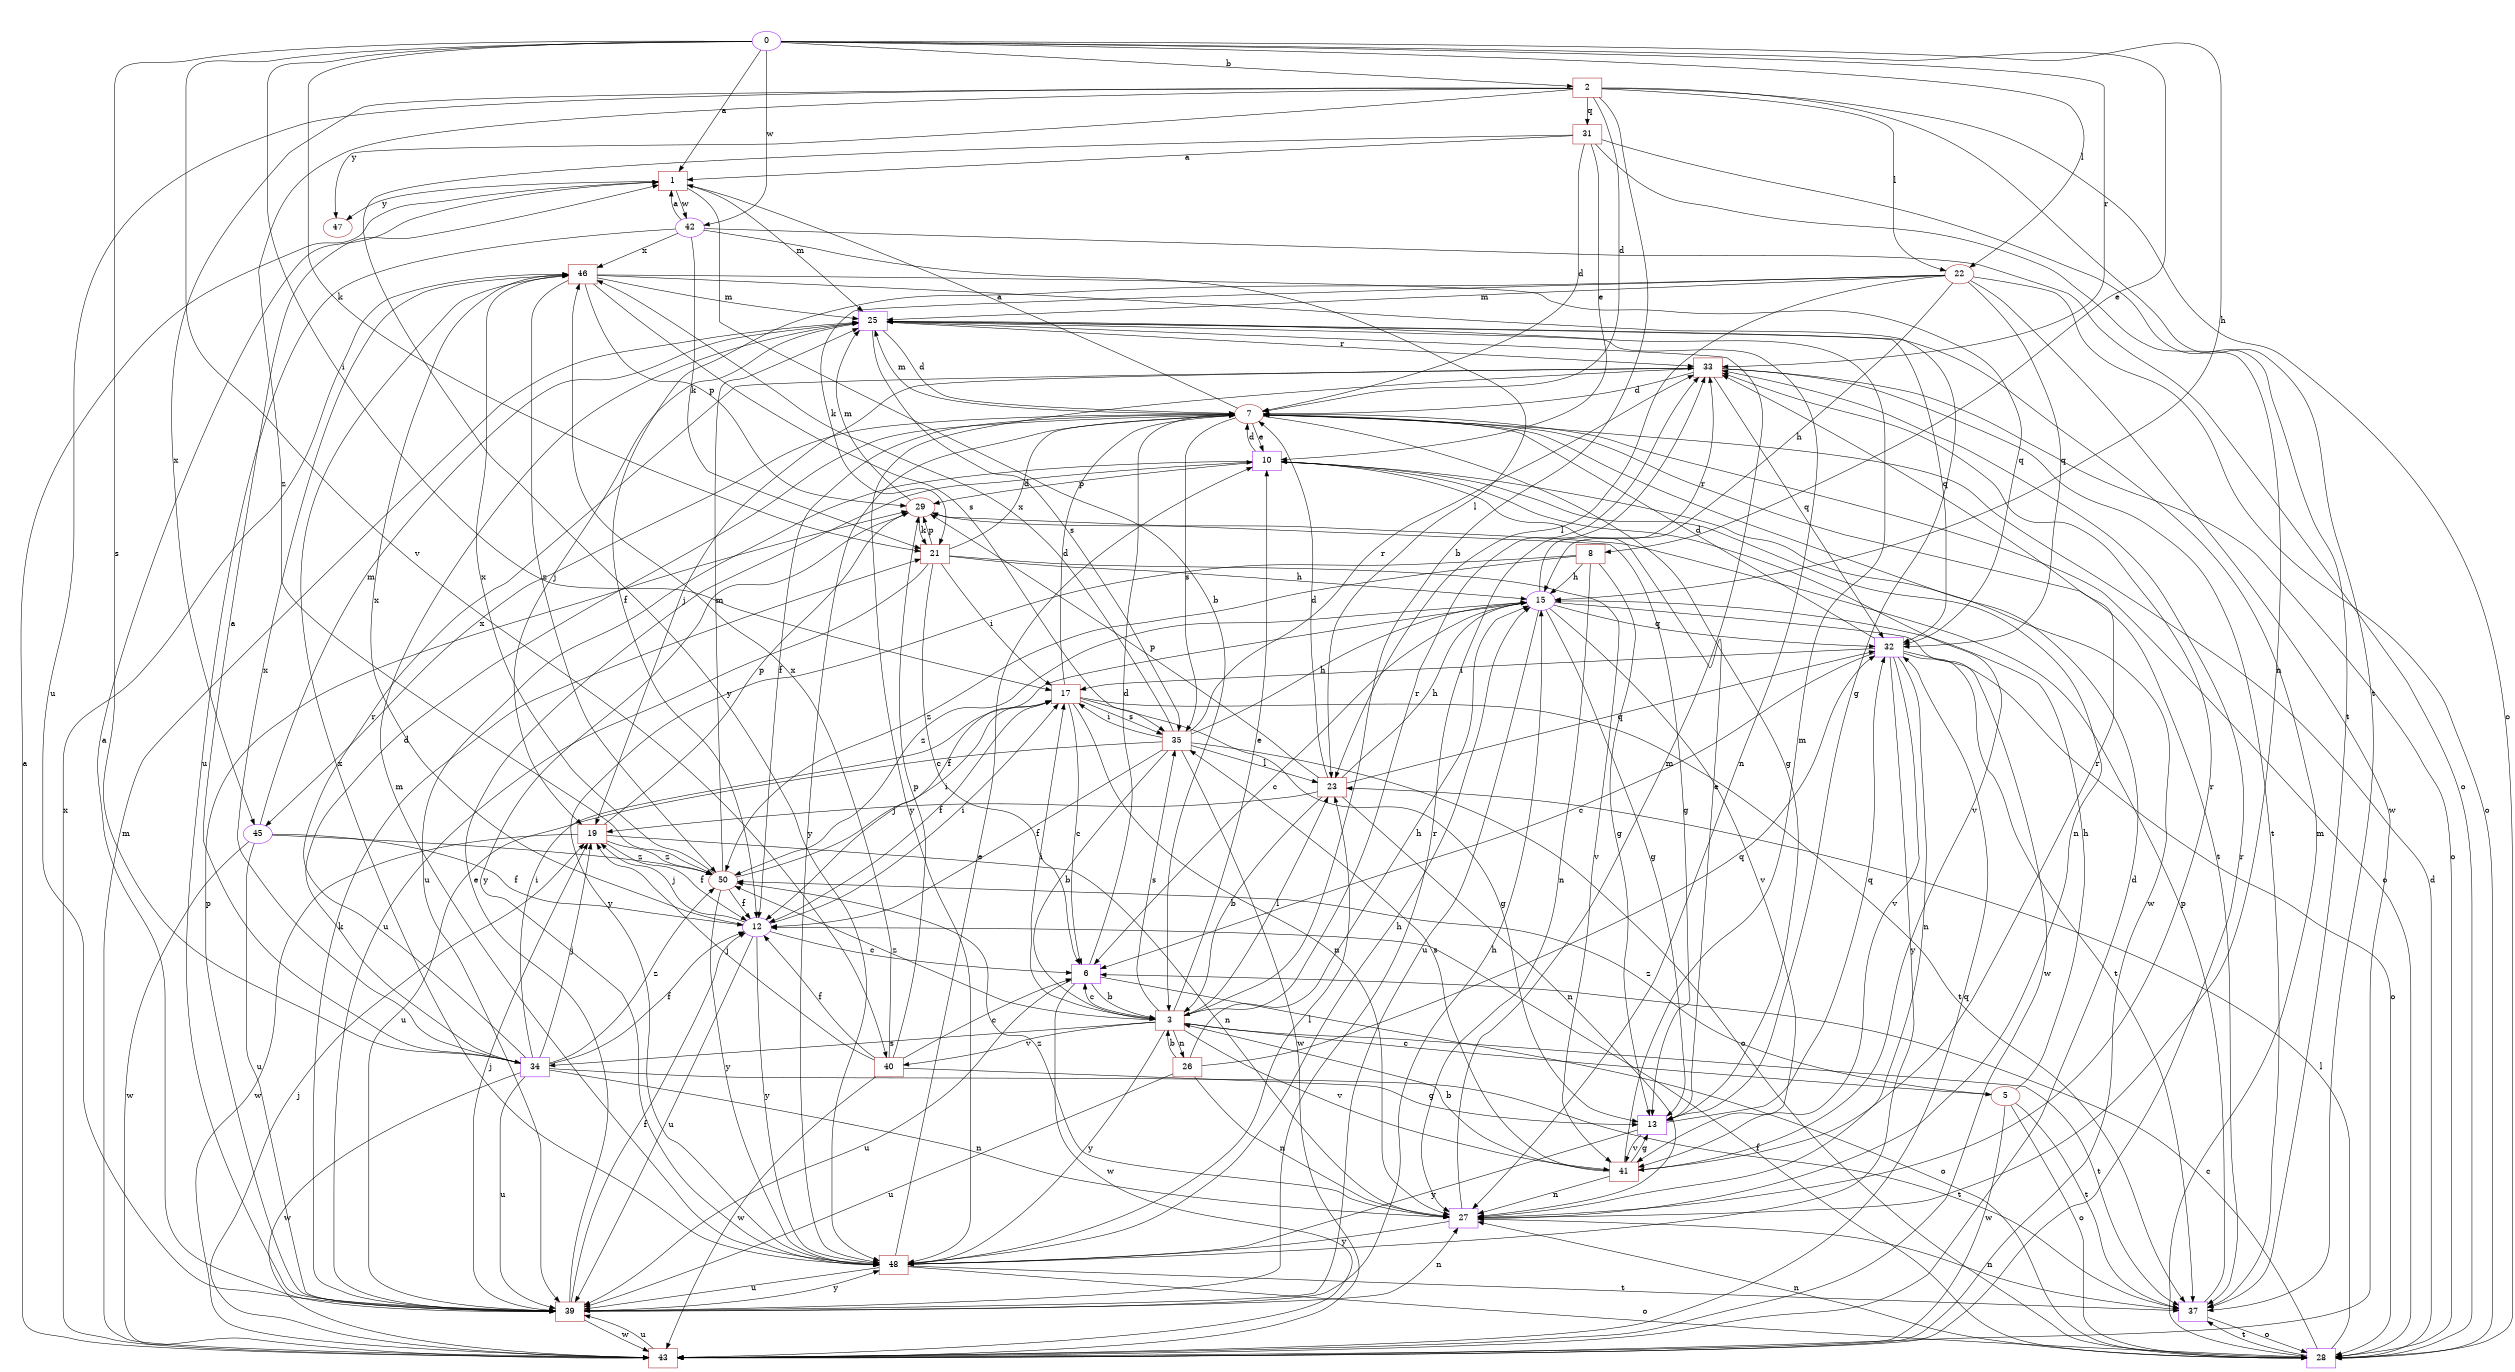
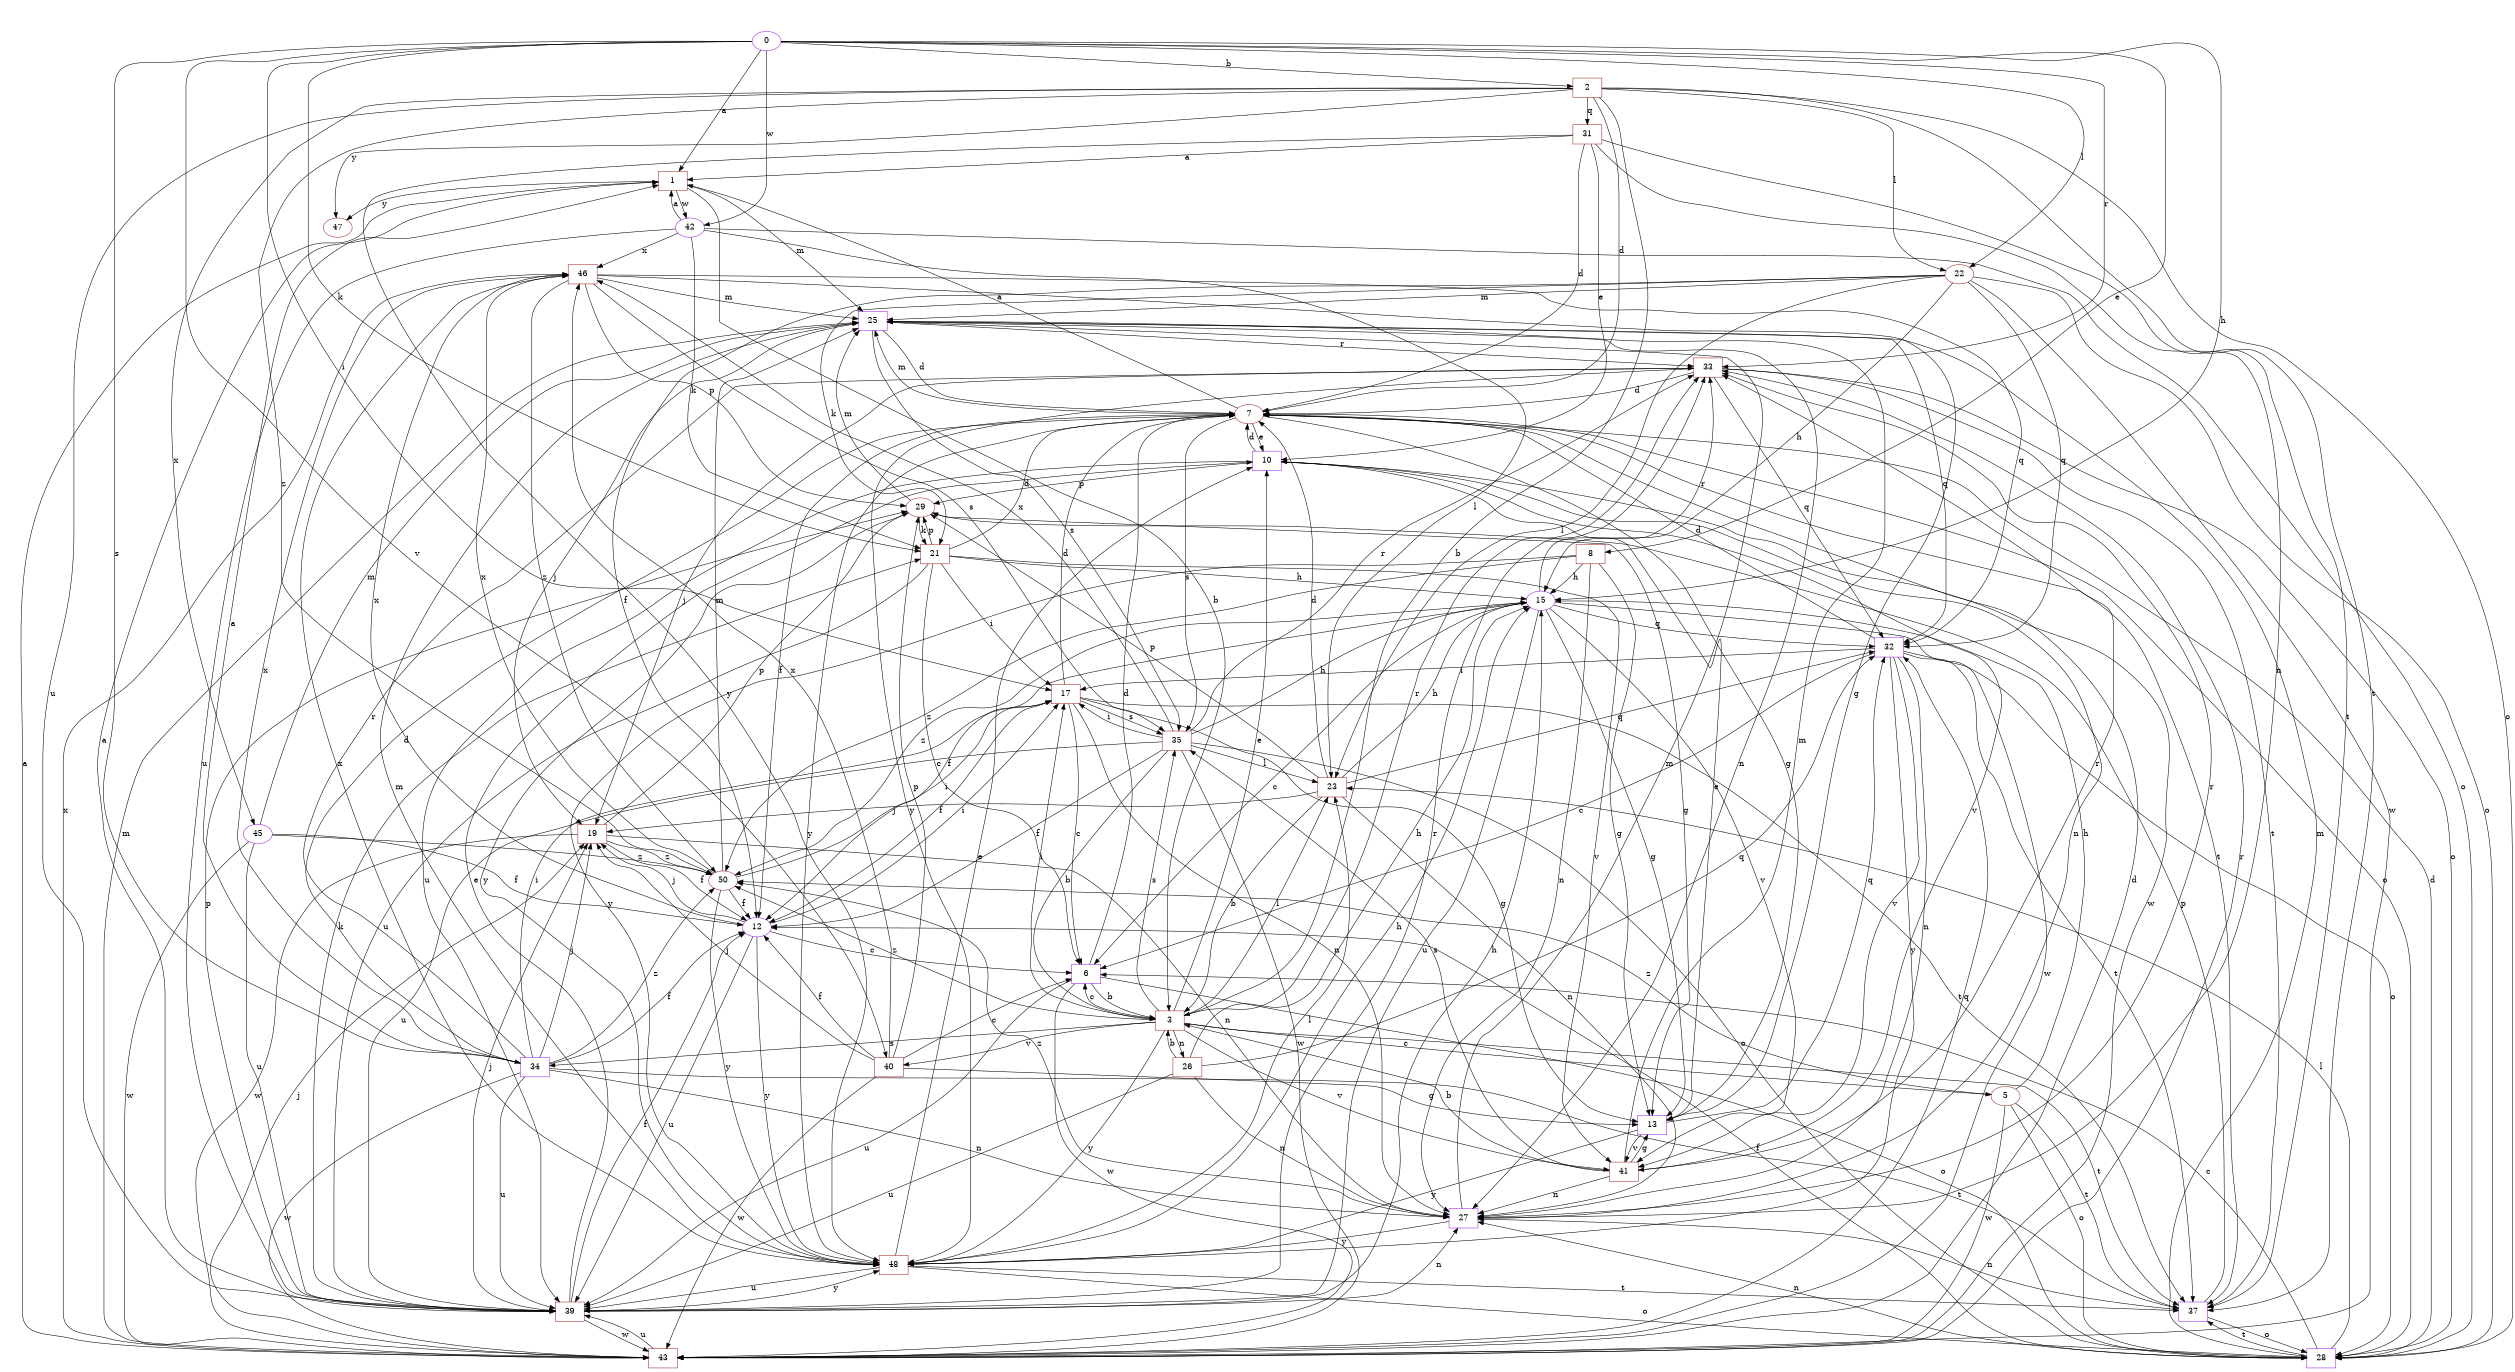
edge "7" -> "45": removed, label "x"
